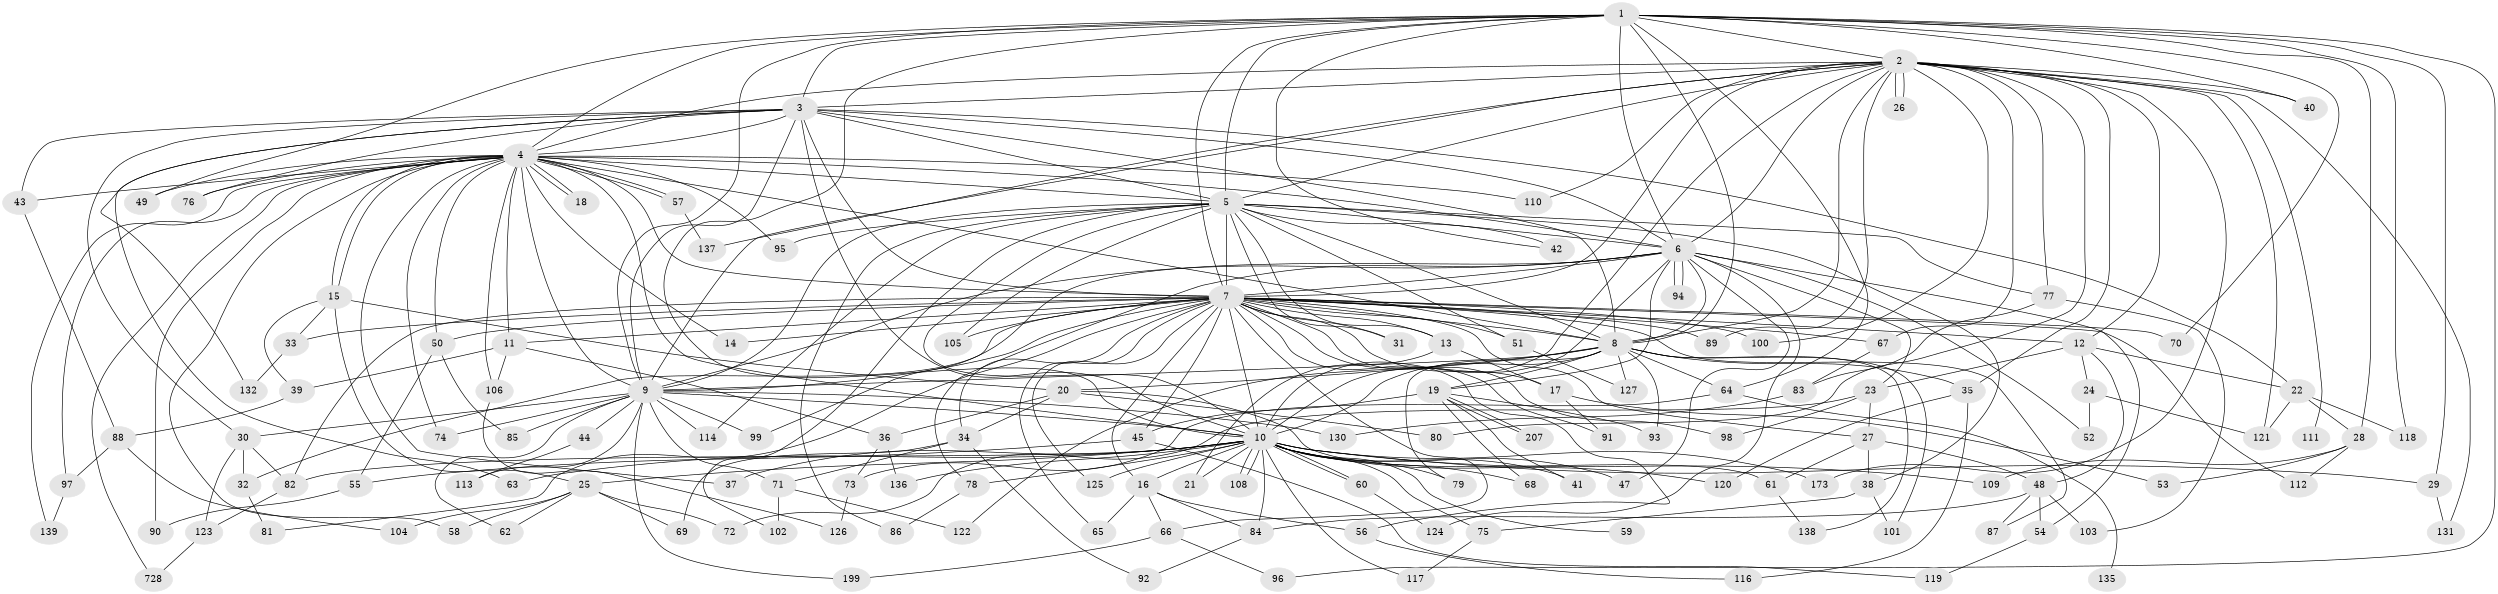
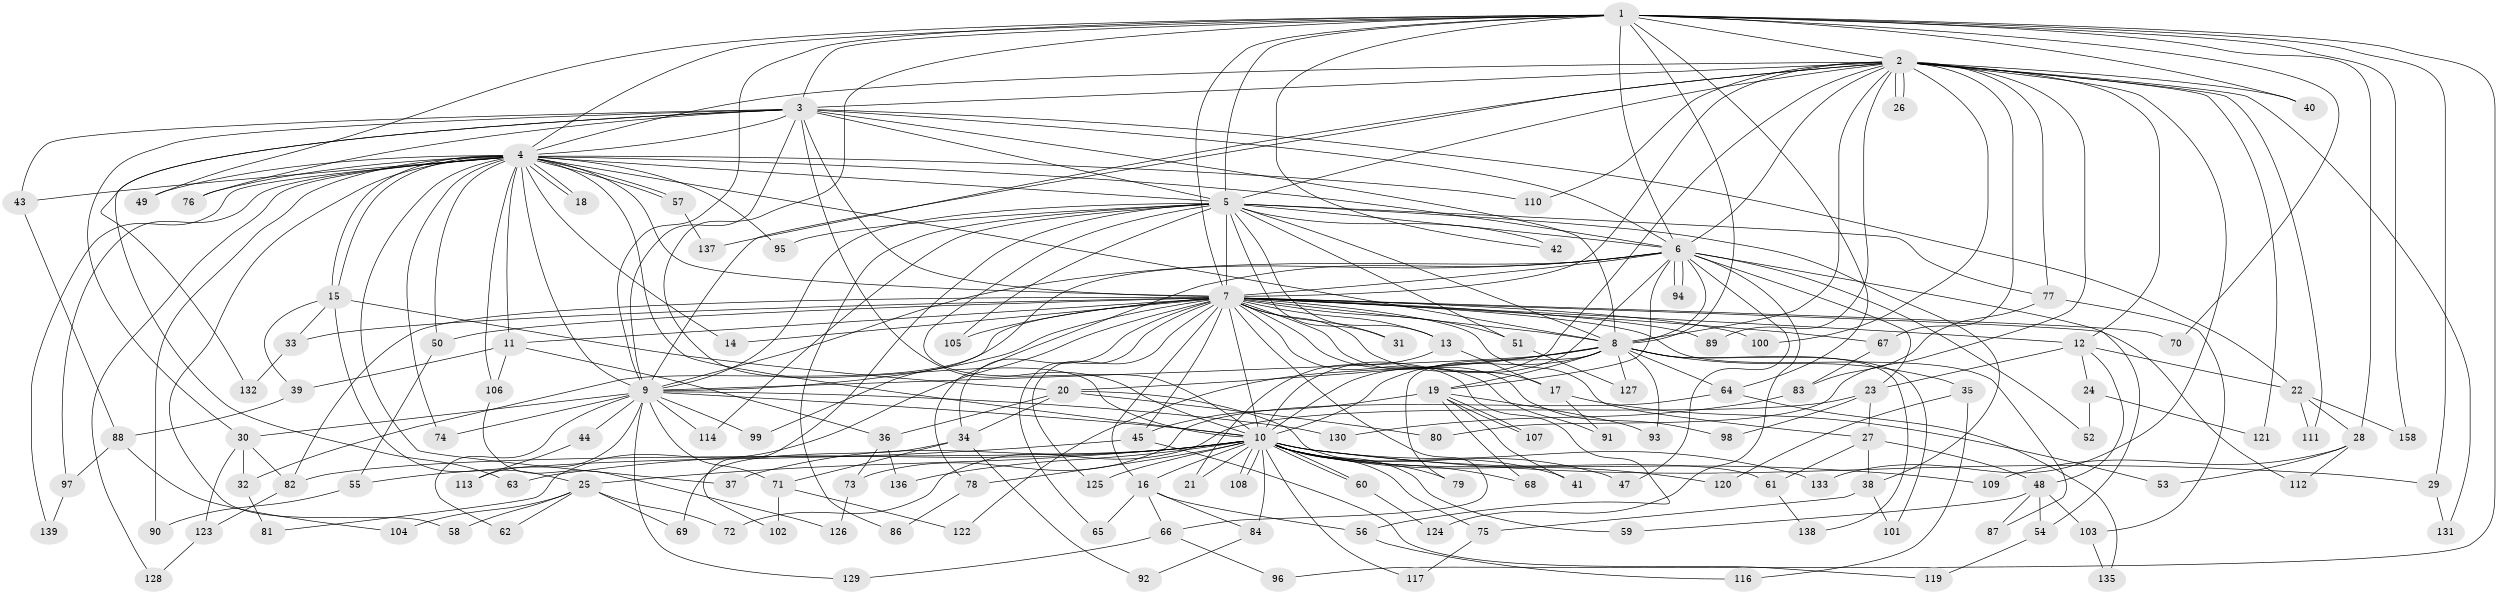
edge "2" -- "35": removed
edge "22" -- "121": now "22" -- "111"
node "85": removed
node "207": label "207" -> "107"
node "118": label "118" -> "158"
node "173": label "173" -> "133"
edge "48" -- "84": now "48" -- "59"
edge "103" -- "135": added
node "728": label "728" -> "128"
node "199": label "199" -> "129"
